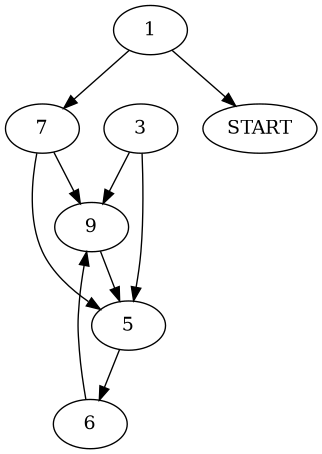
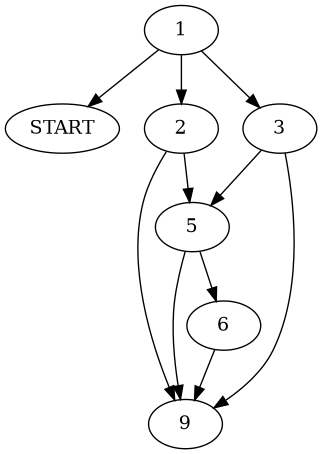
edge "1" -> "3": added
node "7": label "7" -> "2"
edge "9" -> "5": reversed
